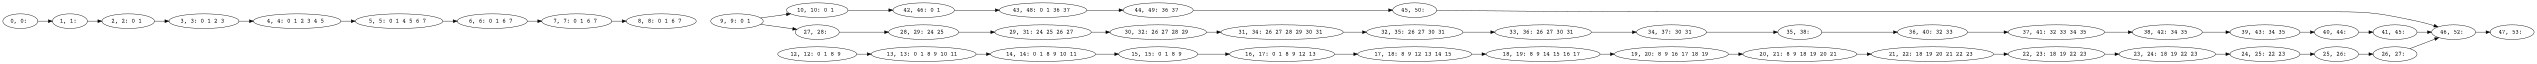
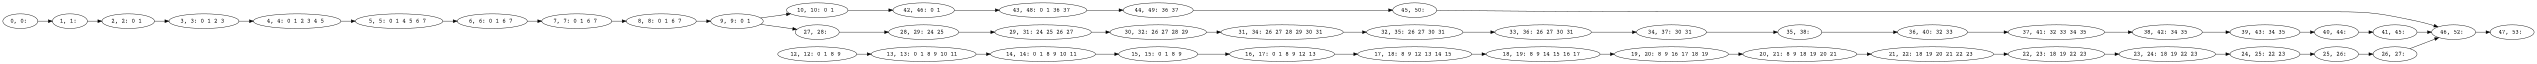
edge "8, 8: 0 1 6 7" -> "9, 9: 0 1": added
